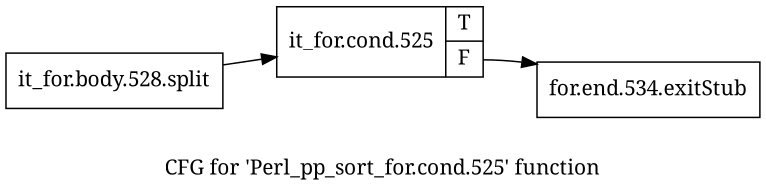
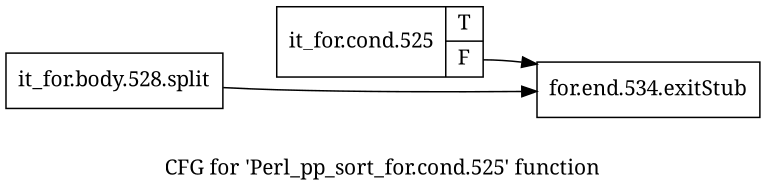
edge "it_for.body.528.split" -> "it_for.cond.525": now "it_for.body.528.split" -> "for.end.534.exitStub"
